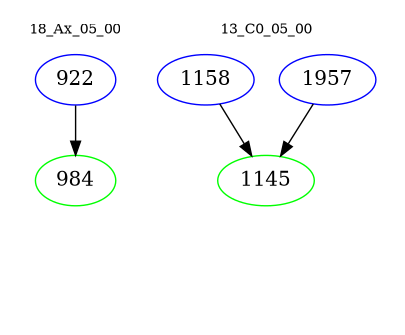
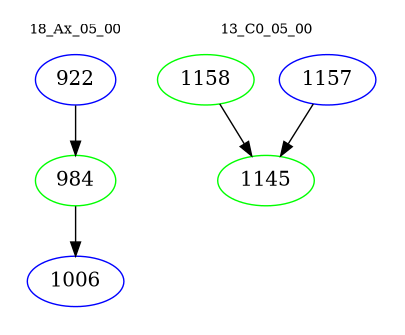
node "1158": color blue -> green
node "1957": label "1957" -> "1157"
node "1006": added
